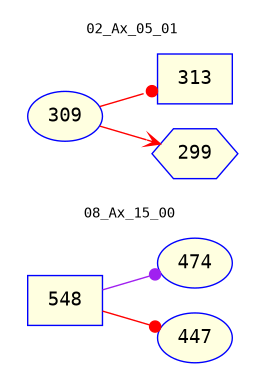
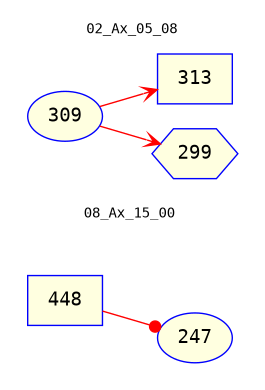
cluster "02_Ax_05_01": label "02_Ax_05_01" -> "02_Ax_05_08"
edge "309" -> "313": arrowhead dot -> vee
node "474": removed
node "548": label "548" -> "448"
node "447": label "447" -> "247"
